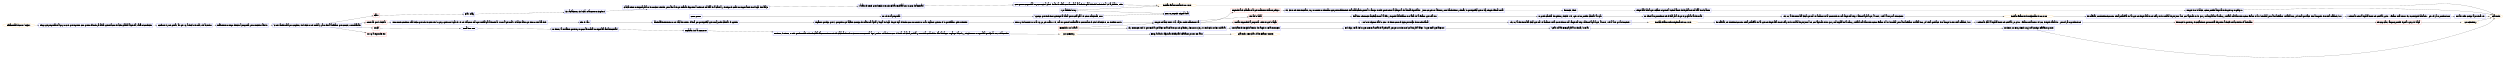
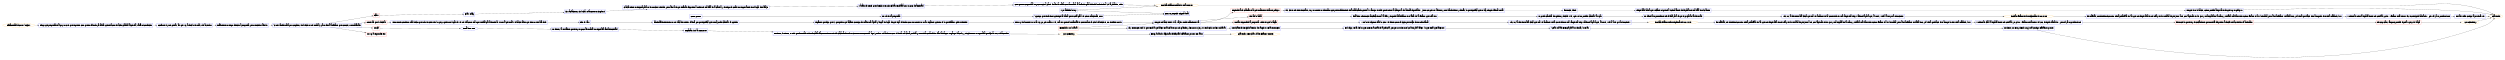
node "Boolean EleanorNoDate is now true.": label "Boolean EleanorNoDate is now true." -> "Boolean EleanorNoDate is mirarte true."
